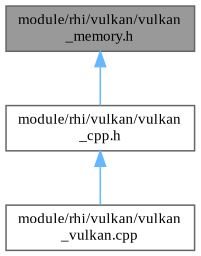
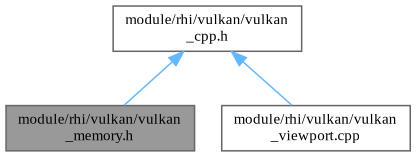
edge "module/rhi/vulkan/vulkan _cpp.h" -> "module/rhi/vulkan/vulkan _memory.h": reversed
node "module/rhi/vulkan/vulkan _vulkan.cpp": label "module/rhi/vulkan/vulkan _vulkan.cpp" -> "module/rhi/vulkan/vulkan _viewport.cpp"
